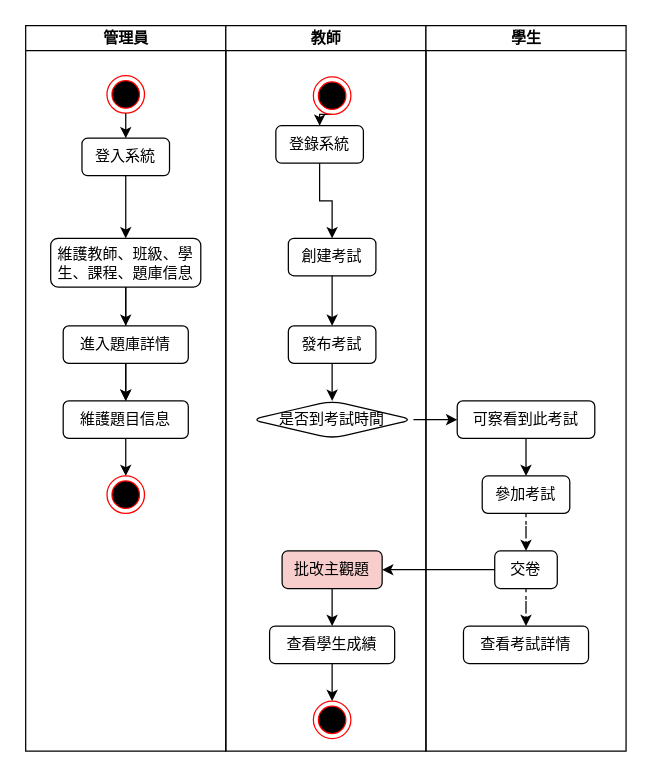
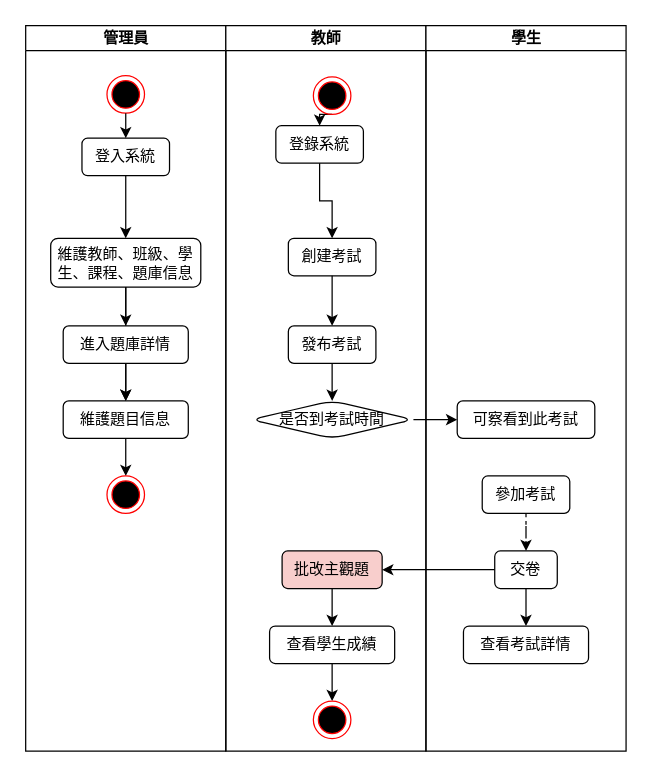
edge "可察看到此考試" -> "參加考試": removed
edge "交卷" -> "查看考試詳情": style dashed -> solid
